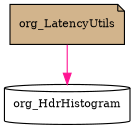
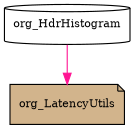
edge "org_LatencyUtils" -> "org_HdrHistogram": reversed
